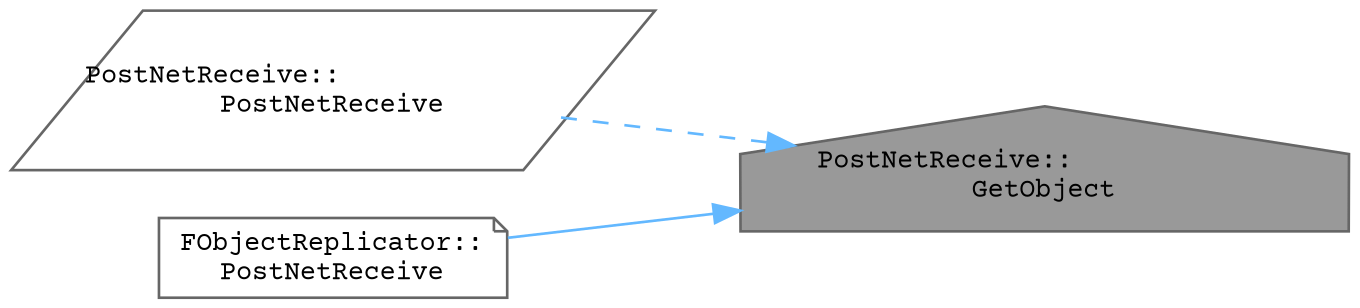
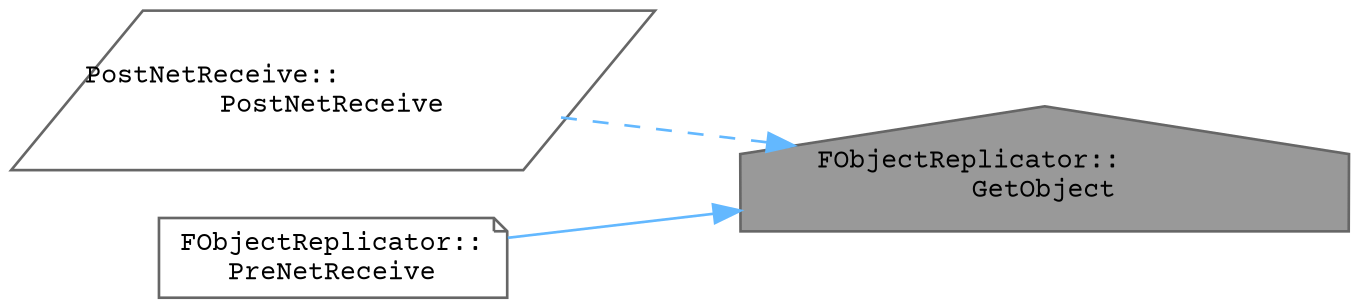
node "PostNetReceive:: GetObject": label "PostNetReceive:: GetObject" -> "FObjectReplicator:: GetObject"
node "FObjectReplicator:: PostNetReceive": label "FObjectReplicator:: PostNetReceive" -> "FObjectReplicator:: PreNetReceive"
